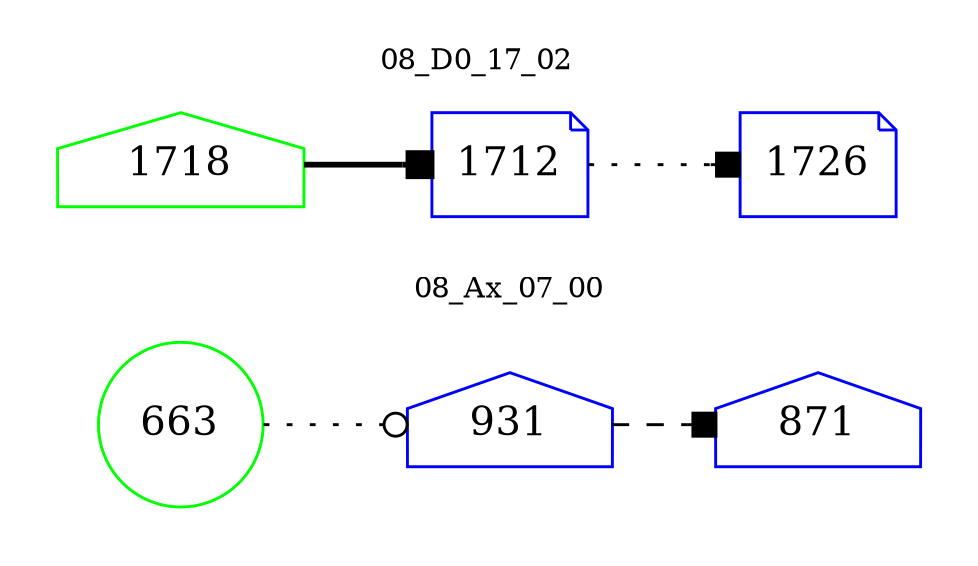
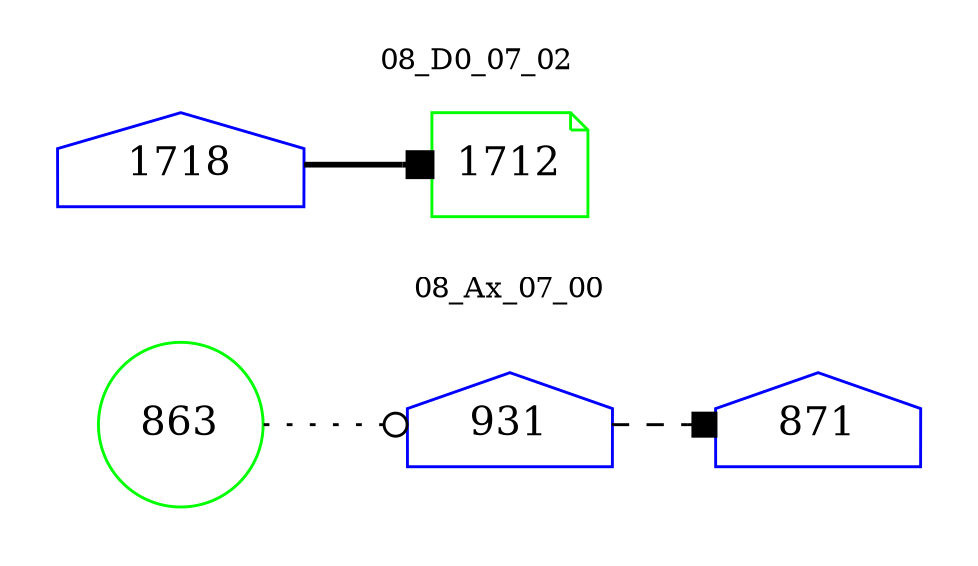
cluster "08_D0_17_02": label "08_D0_17_02" -> "08_D0_07_02"
node "1718": color green -> blue
node "1712": color blue -> green
node "1726": removed
node "663": label "663" -> "863"
